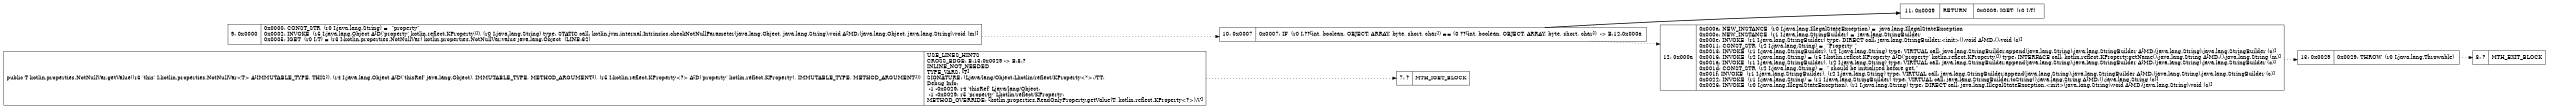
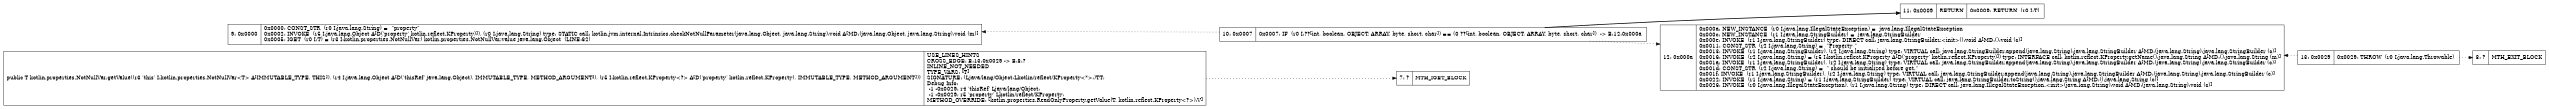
node "11: 0x0009": text "0x0009: IGET  (r0 I:T)" -> "0x0009: RETURN  (r0 I:T)"
edge "9: 0x0000" -> "10: 0x0007": reversed
edge "12: 0x000a" -> "13: 0x0029": reversed
